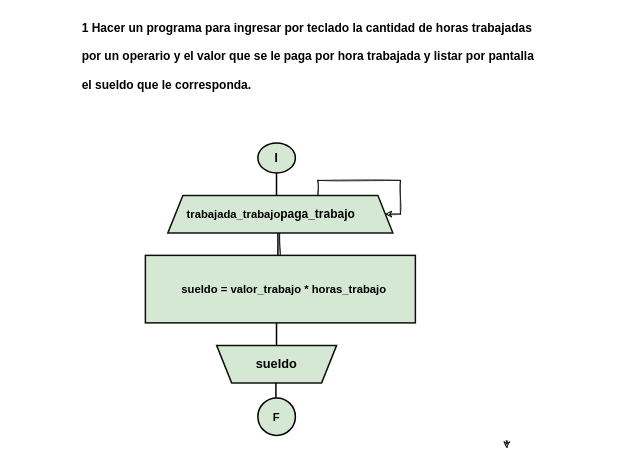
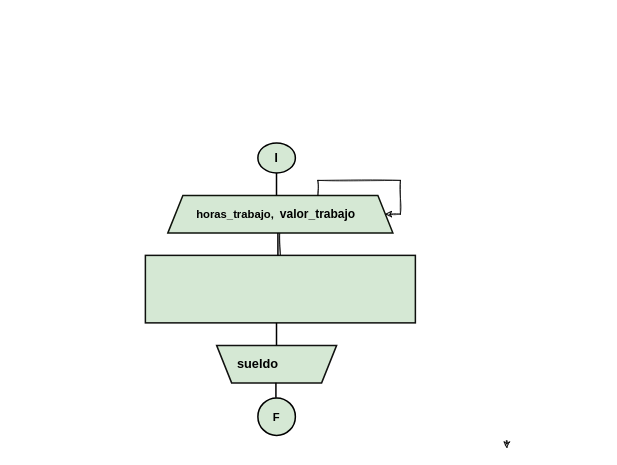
node "1 Hacer un programa para ingresar por teclado la cantidad de horas trabajadas por un operario y el valor que se le paga por hora trabajada y listar por pantalla el sueldo que le corresponda.": removed
node "trabajada_trabajo,": label "trabajada_trabajo," -> "horas_trabajo,"
node "paga_trabajo": label "paga_trabajo" -> "valor_trabajo"
node "sueldo = valor_trabajo * horas_trabajo": removed
node "sueldo": moved (276, 364) -> (258, 364)
